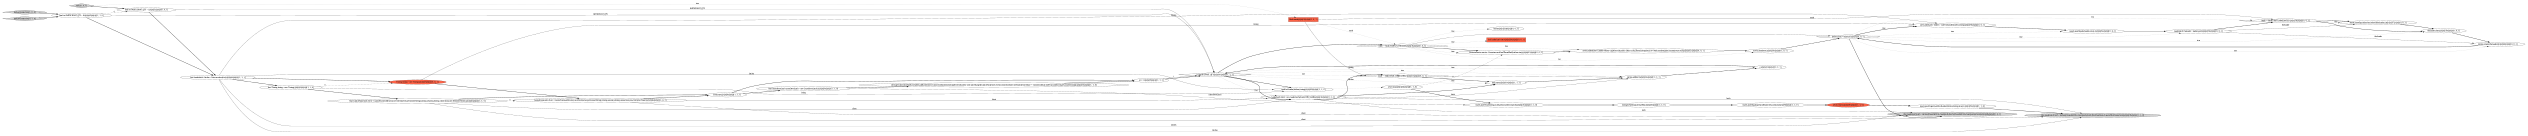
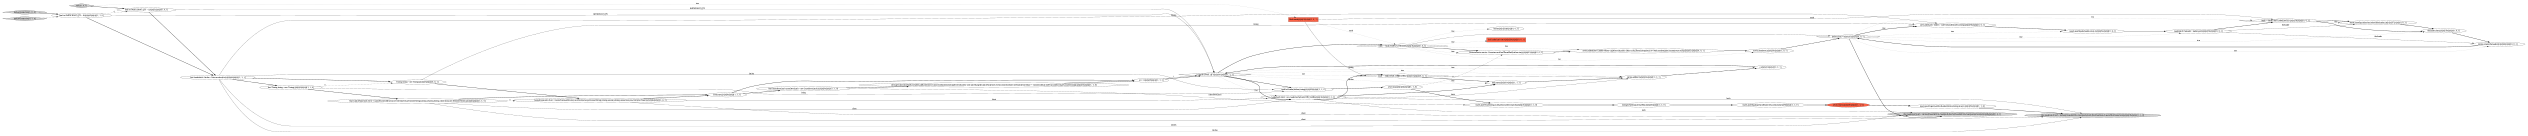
edge "testLostConnection['0', '1', '0']" -> "final int PARTICIPANT_QTY = 10@@@3@@@['1', '1', '0']": style bold -> dashed
node "Timing timing = new Timing()@@@5@@@['0', '0', '1']": fillcolor tomato -> white
edge "waitForALeader(latches,timing)@@@25@@@['1', '1', '0']" -> "server.stop()@@@26@@@['1', '1', '0']": style dotted -> bold
